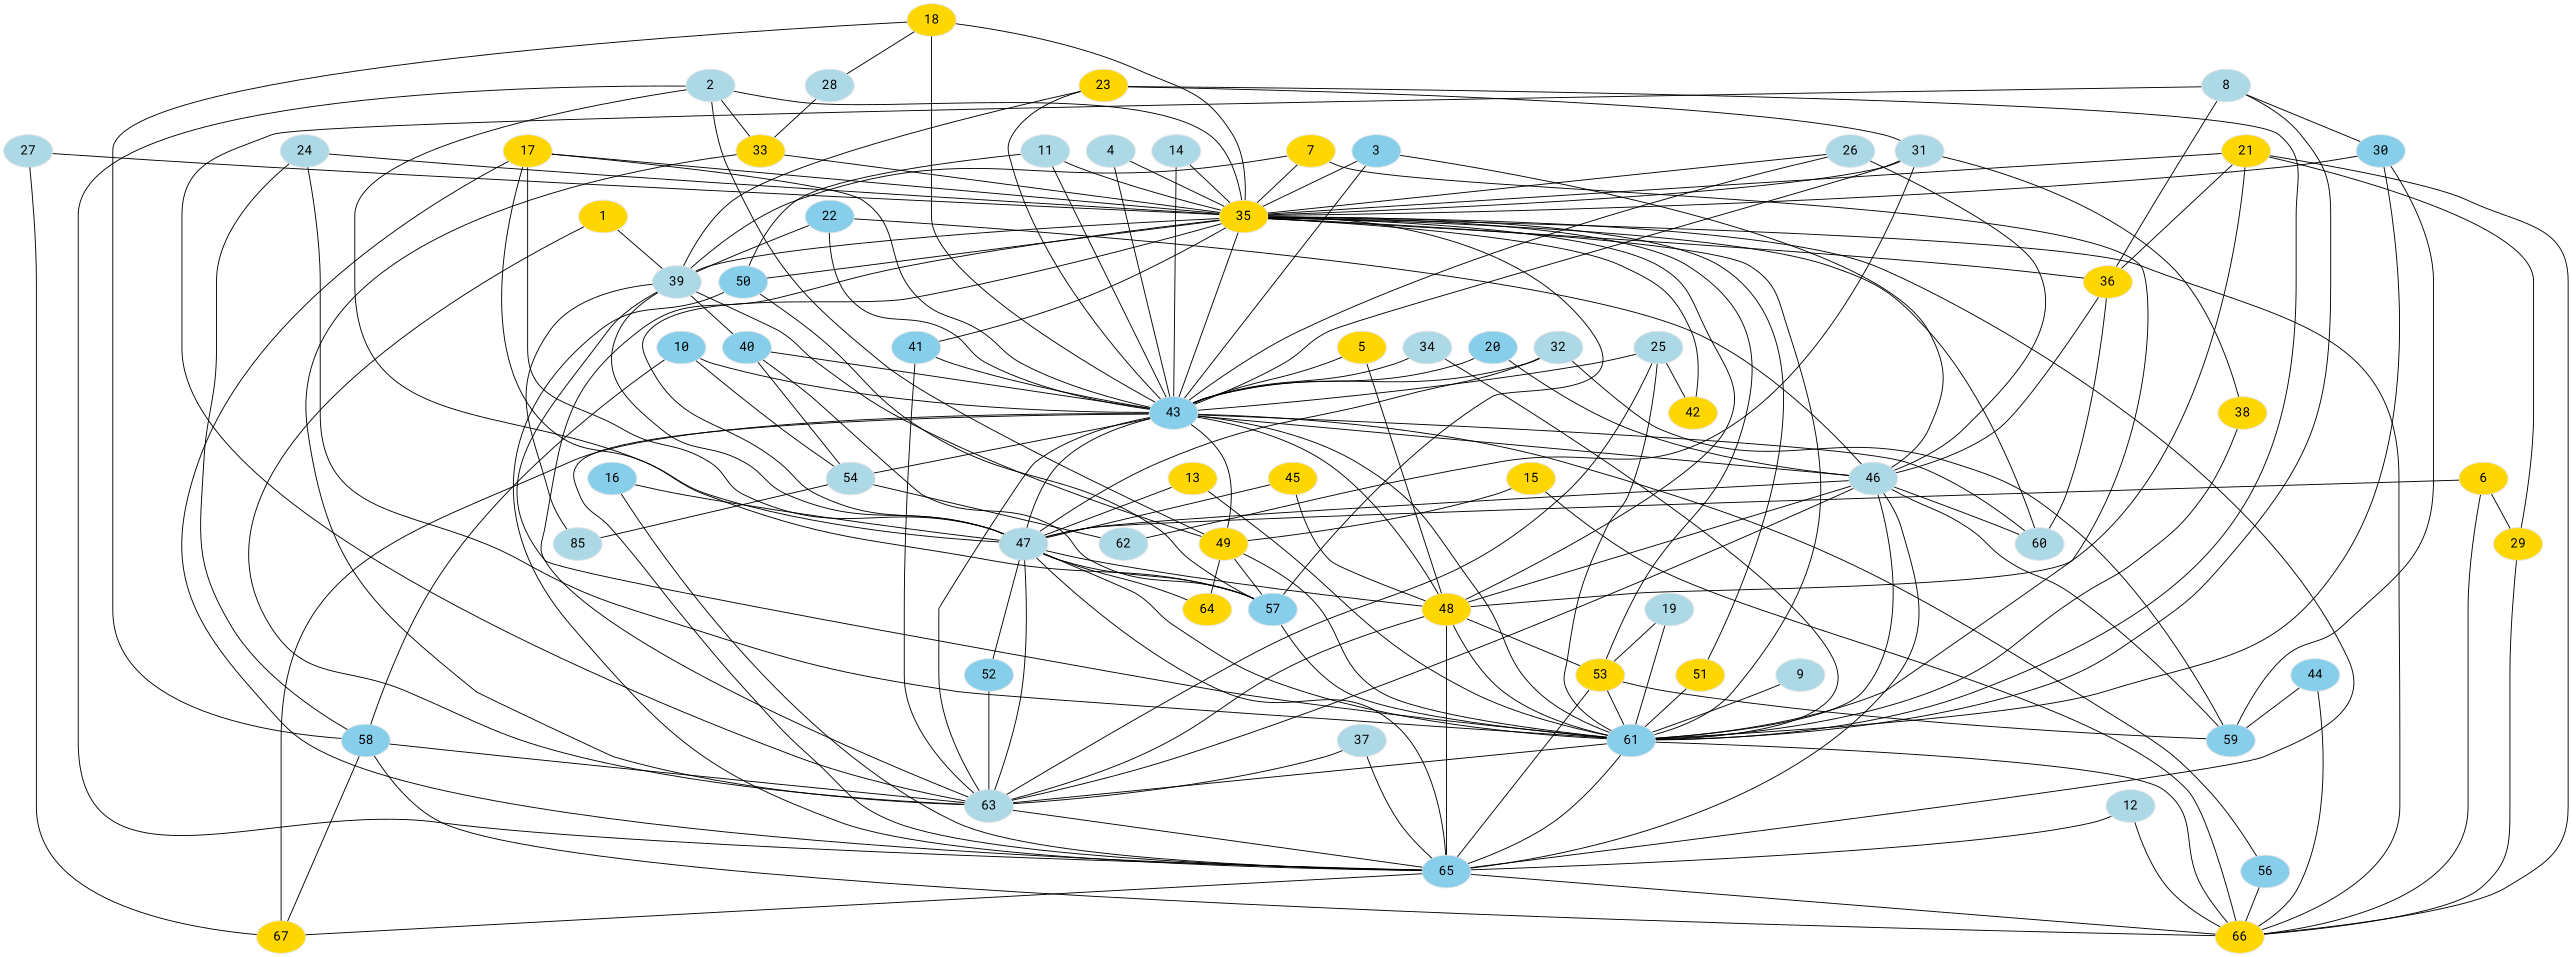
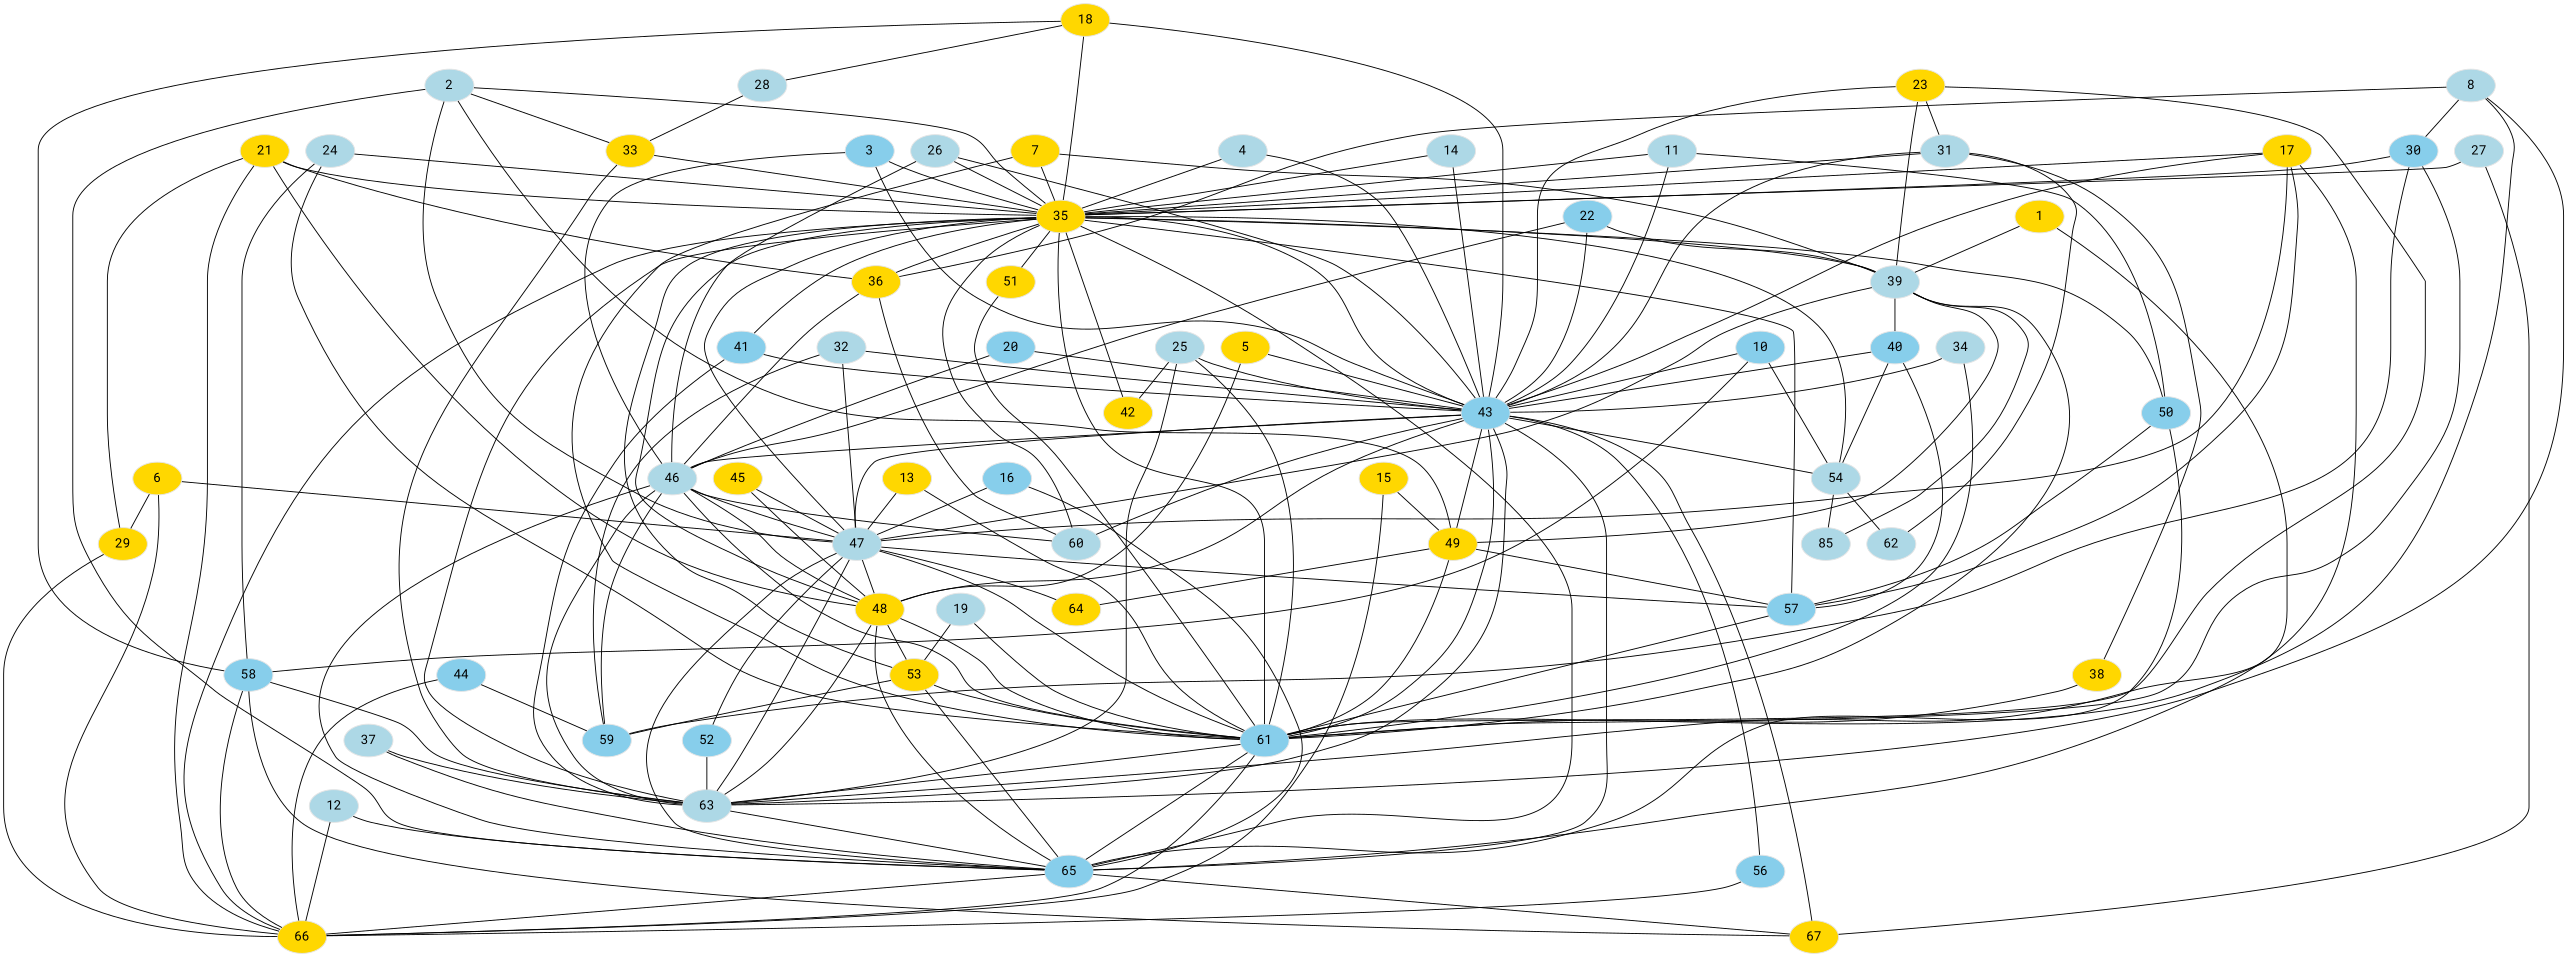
edge "35" -- "54": added
node "9": removed
